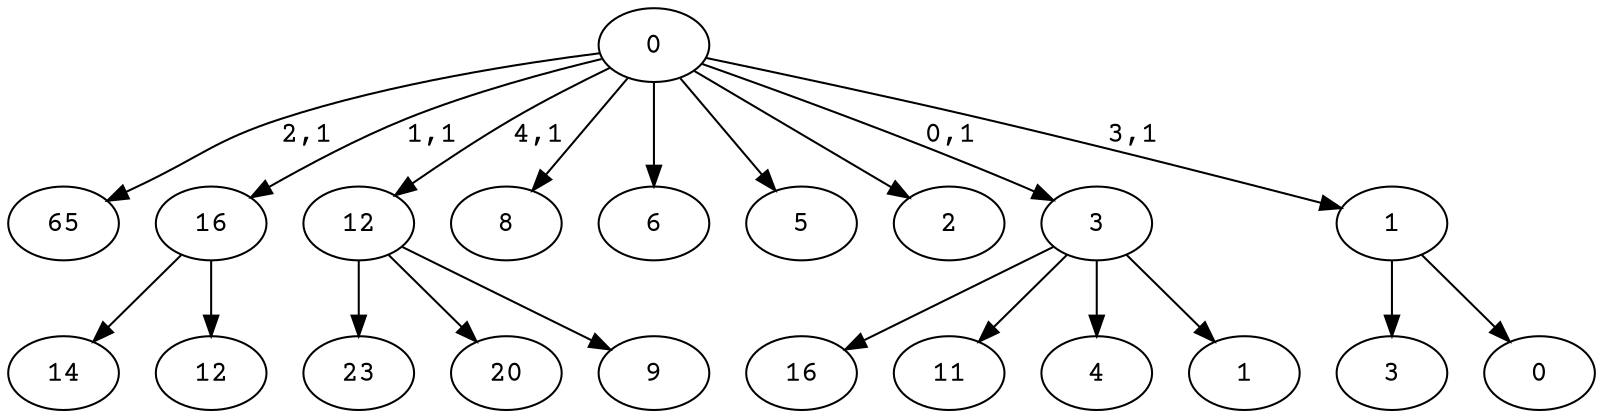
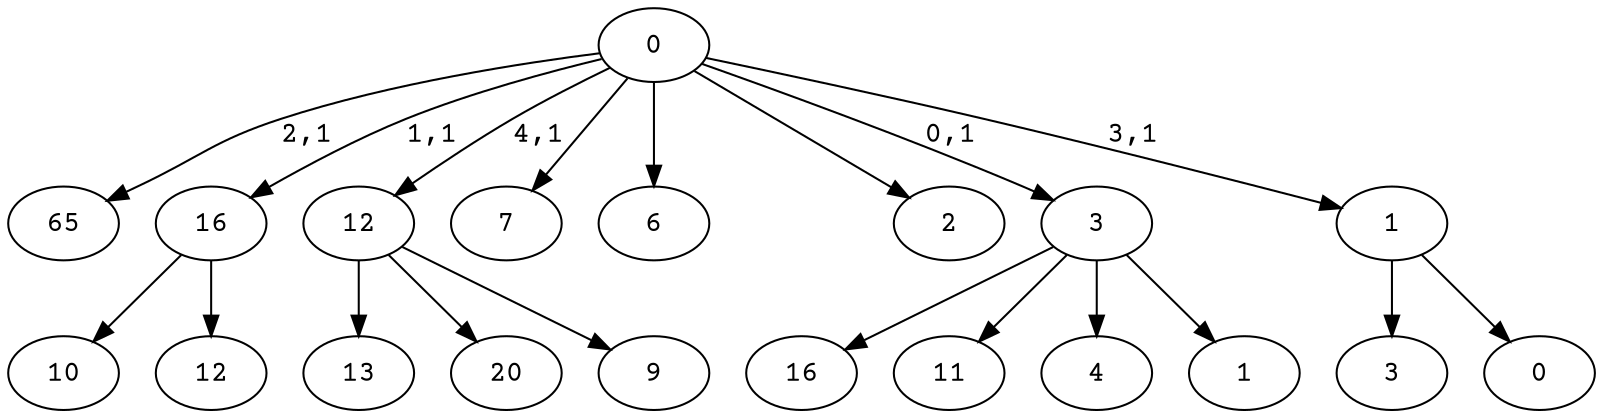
node "8": label "8" -> "7"
node "5": removed
node "14": label "14" -> "10"
node "23": label "23" -> "13"
